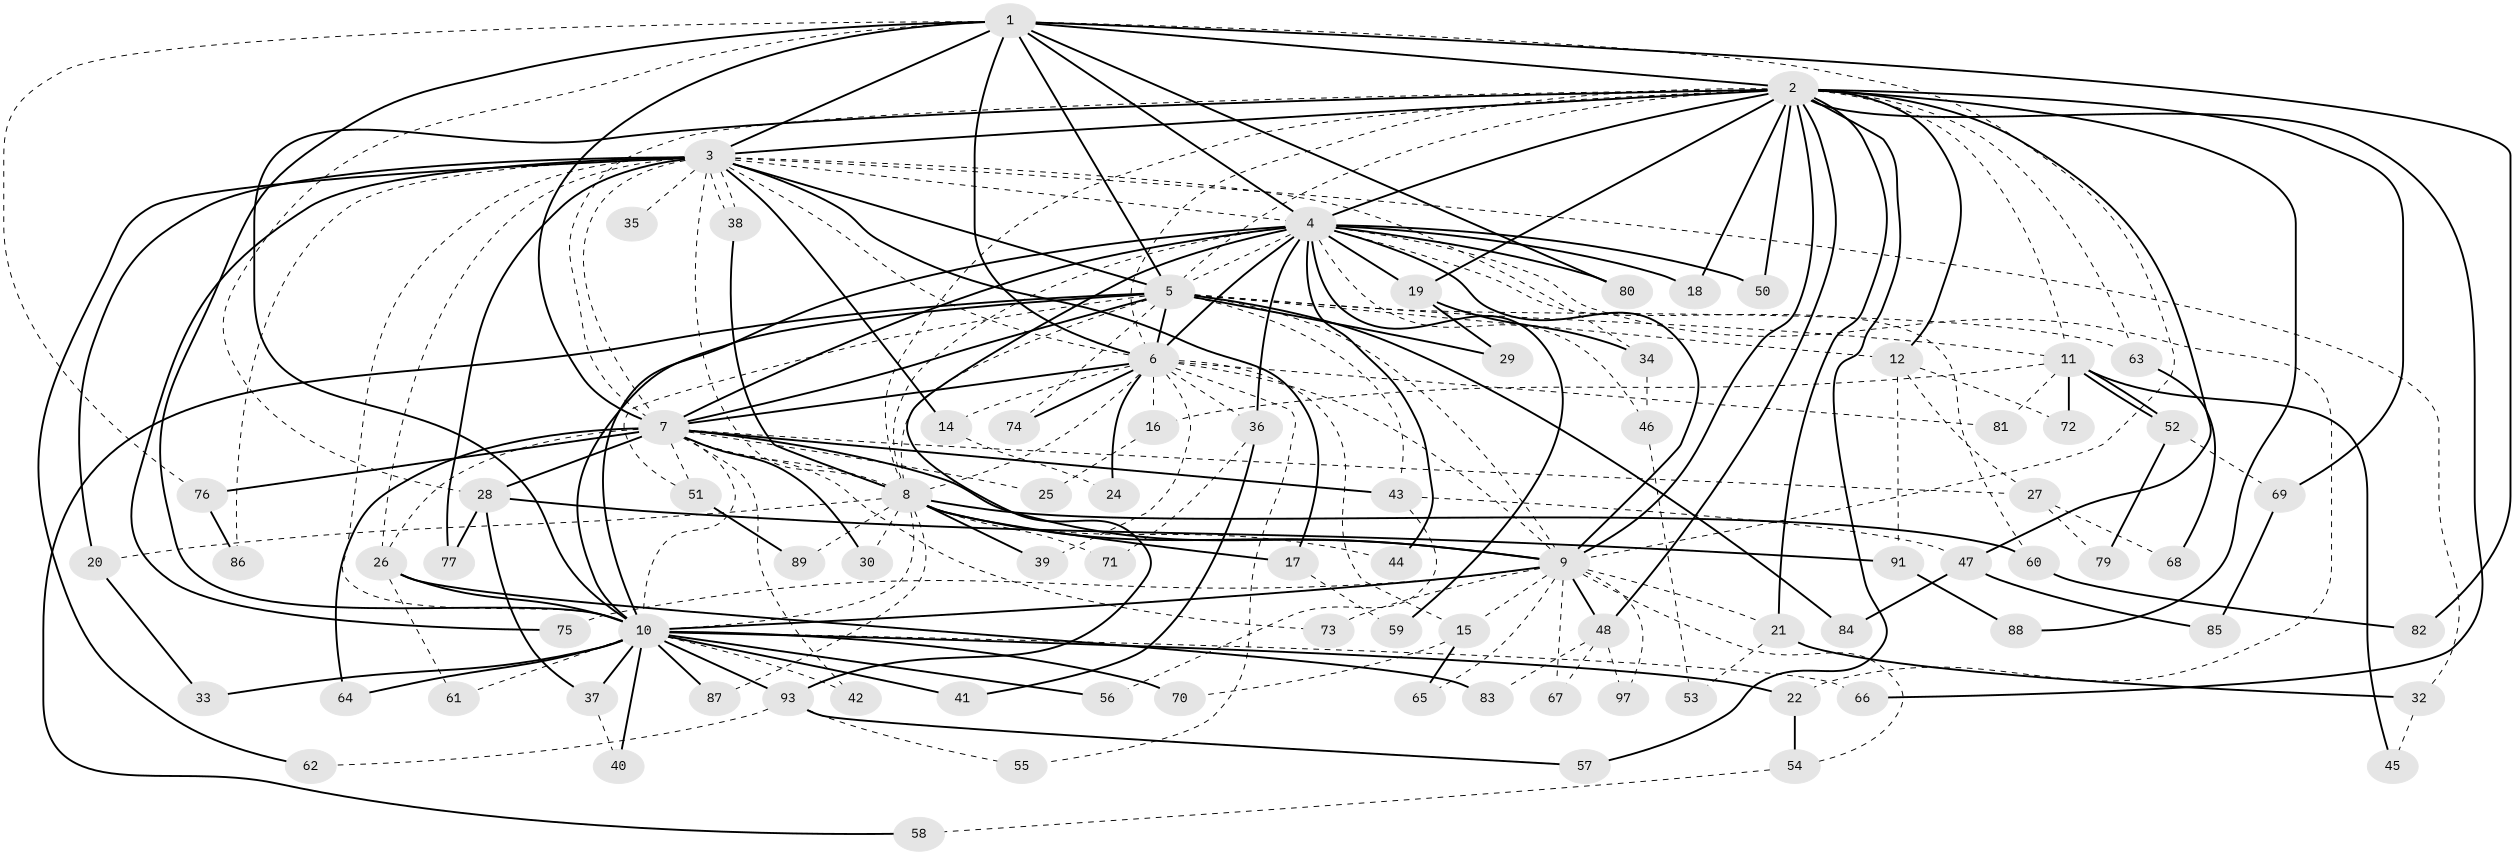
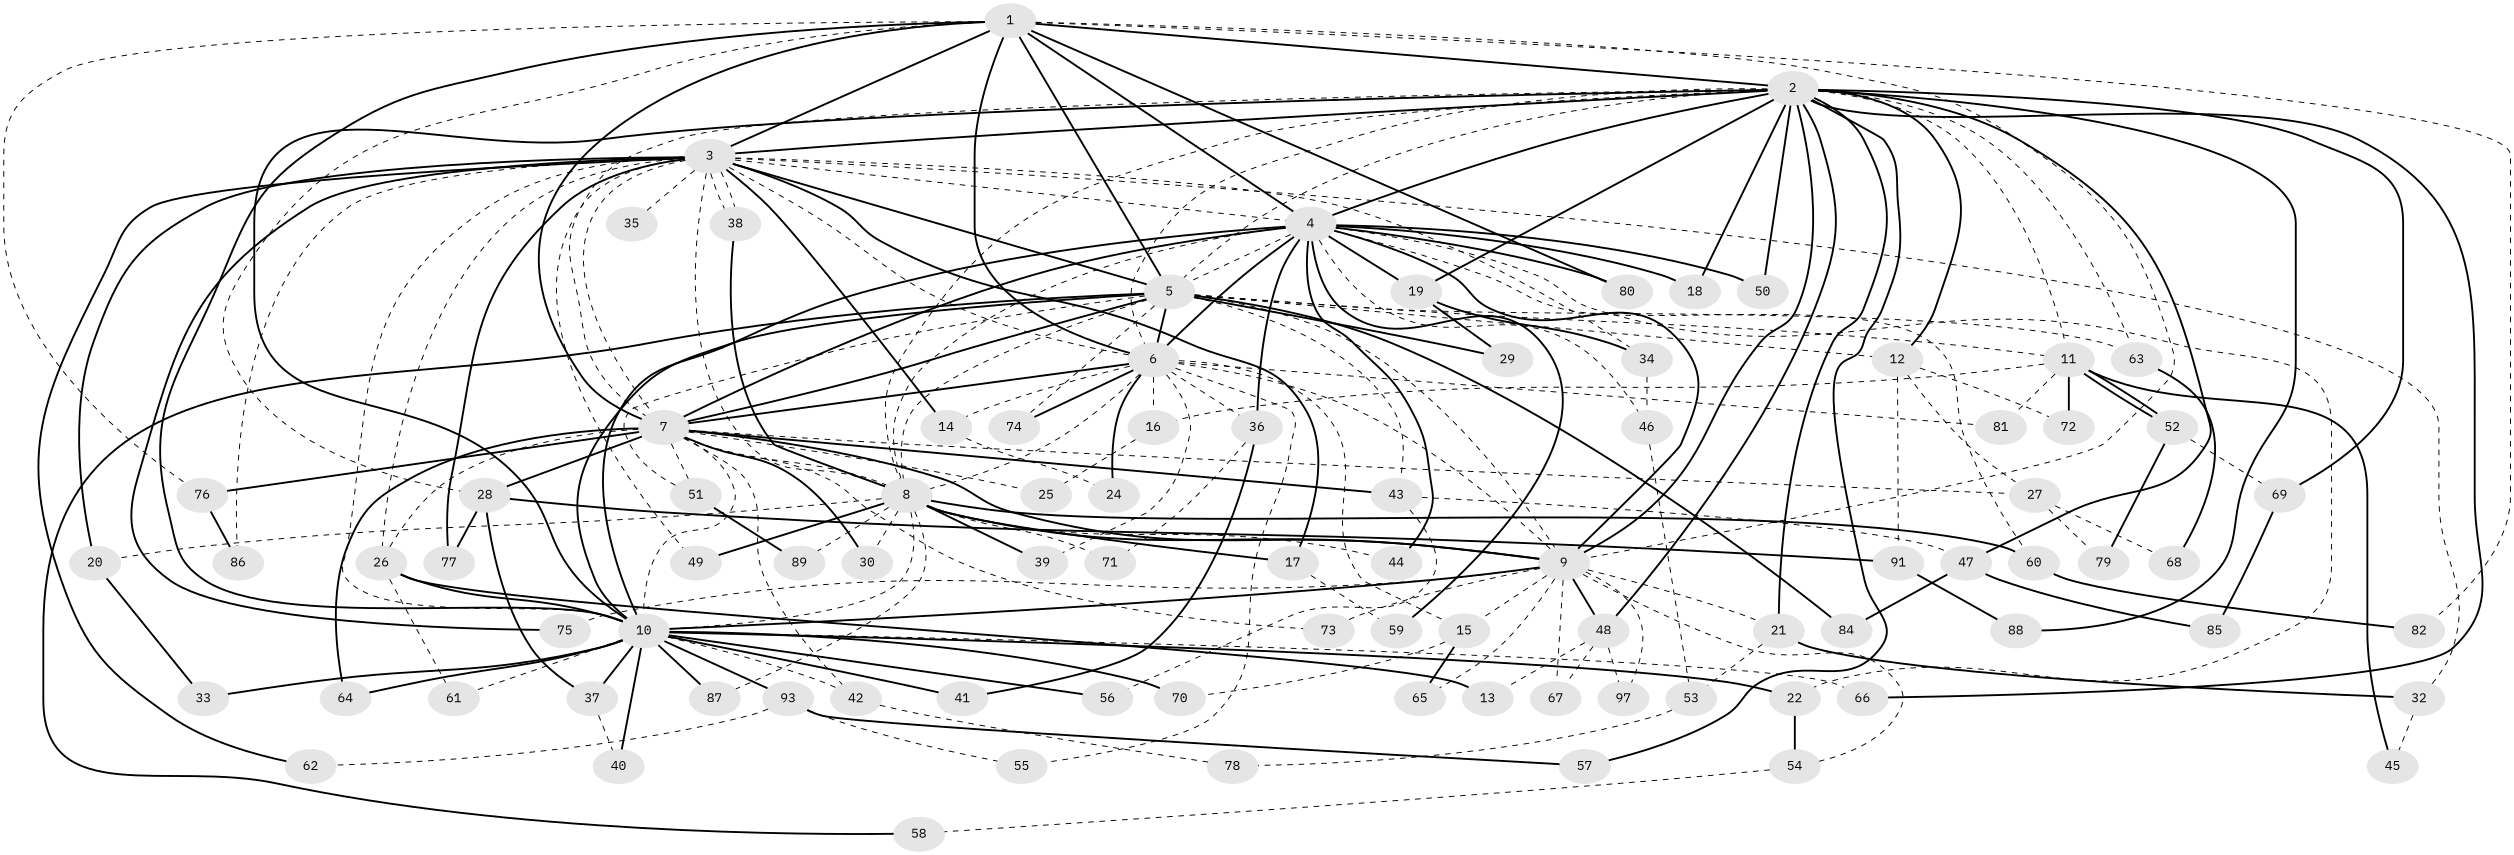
edge "1" -- "82": style bold -> dashed
edge "4" -- "93": removed
node "49": added
node "83": label "83" -> "13"
node "78": added
